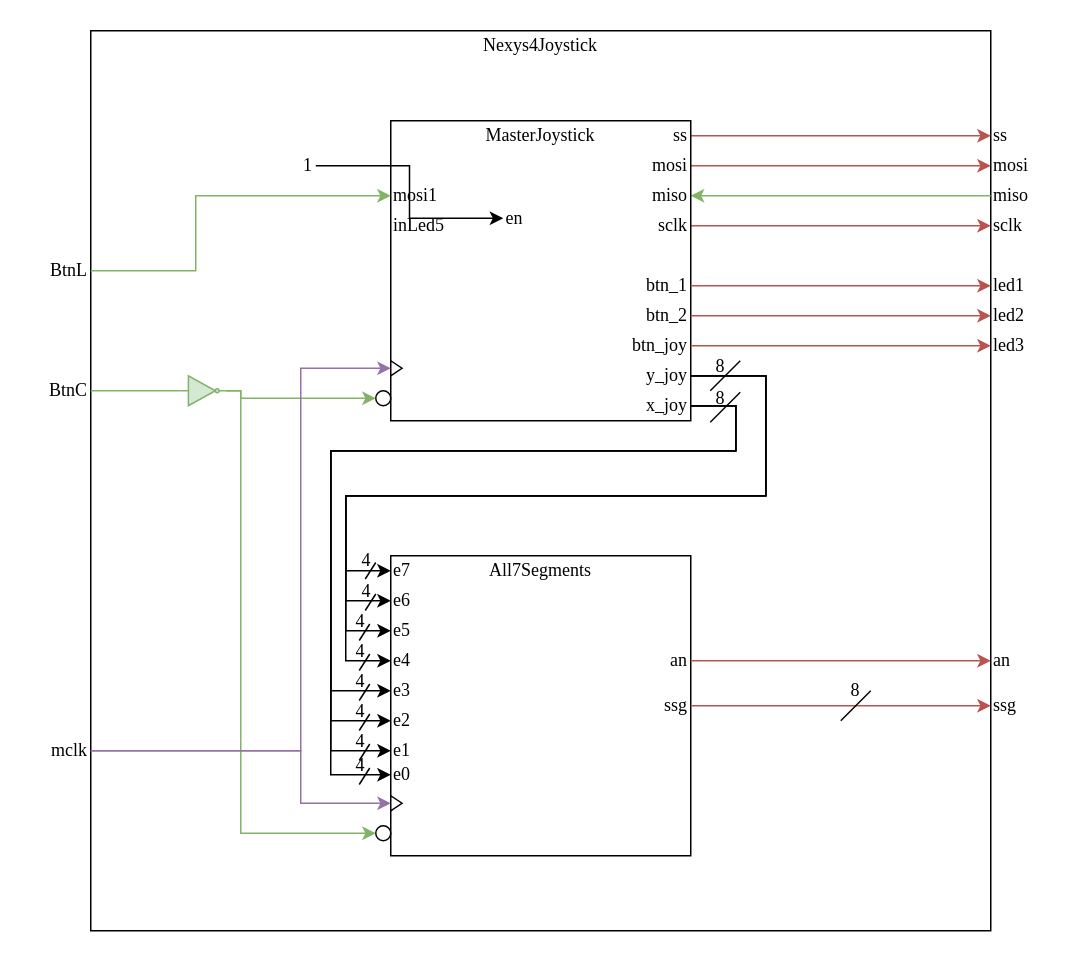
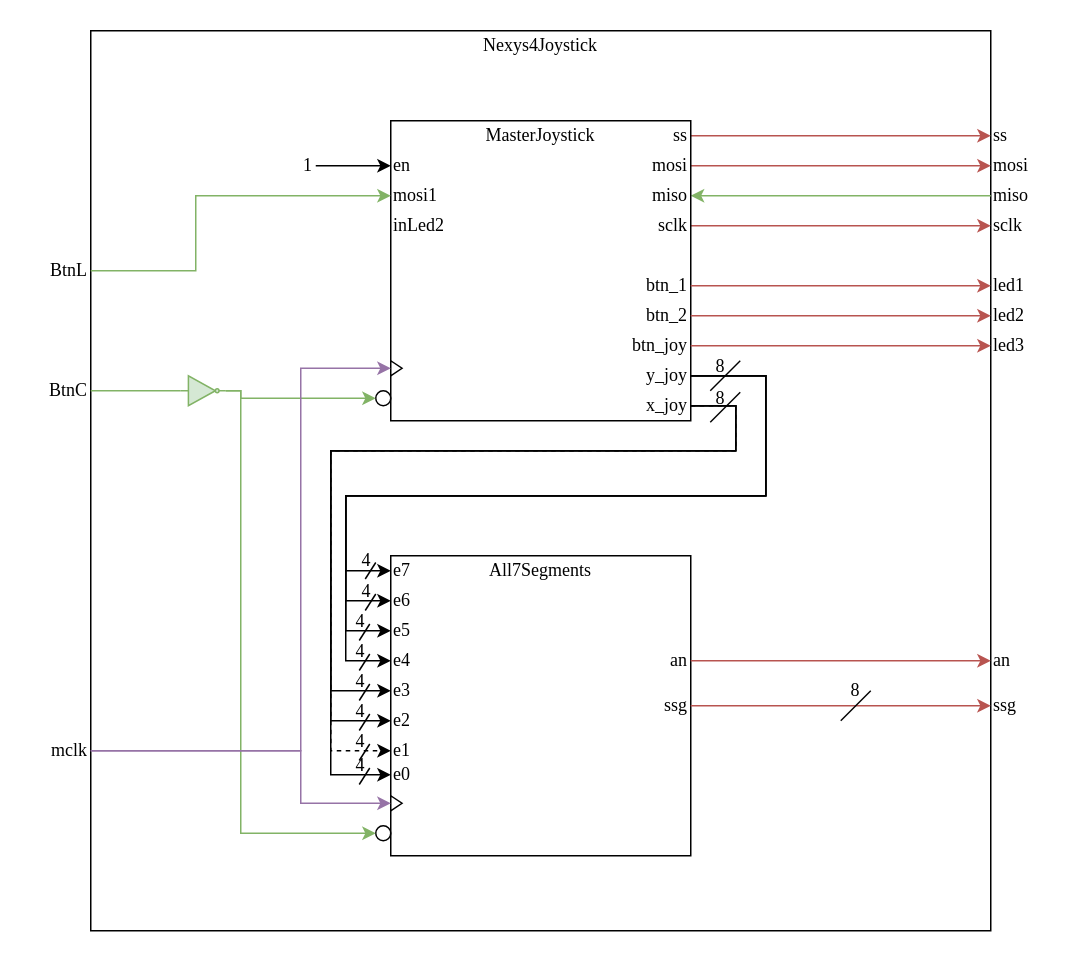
node "en": moved (533, 218) -> (421, 166)
node "inLed5": label "inLed5" -> "inLed2"
edge "x_joy" -> "e1": style solid -> dashed
